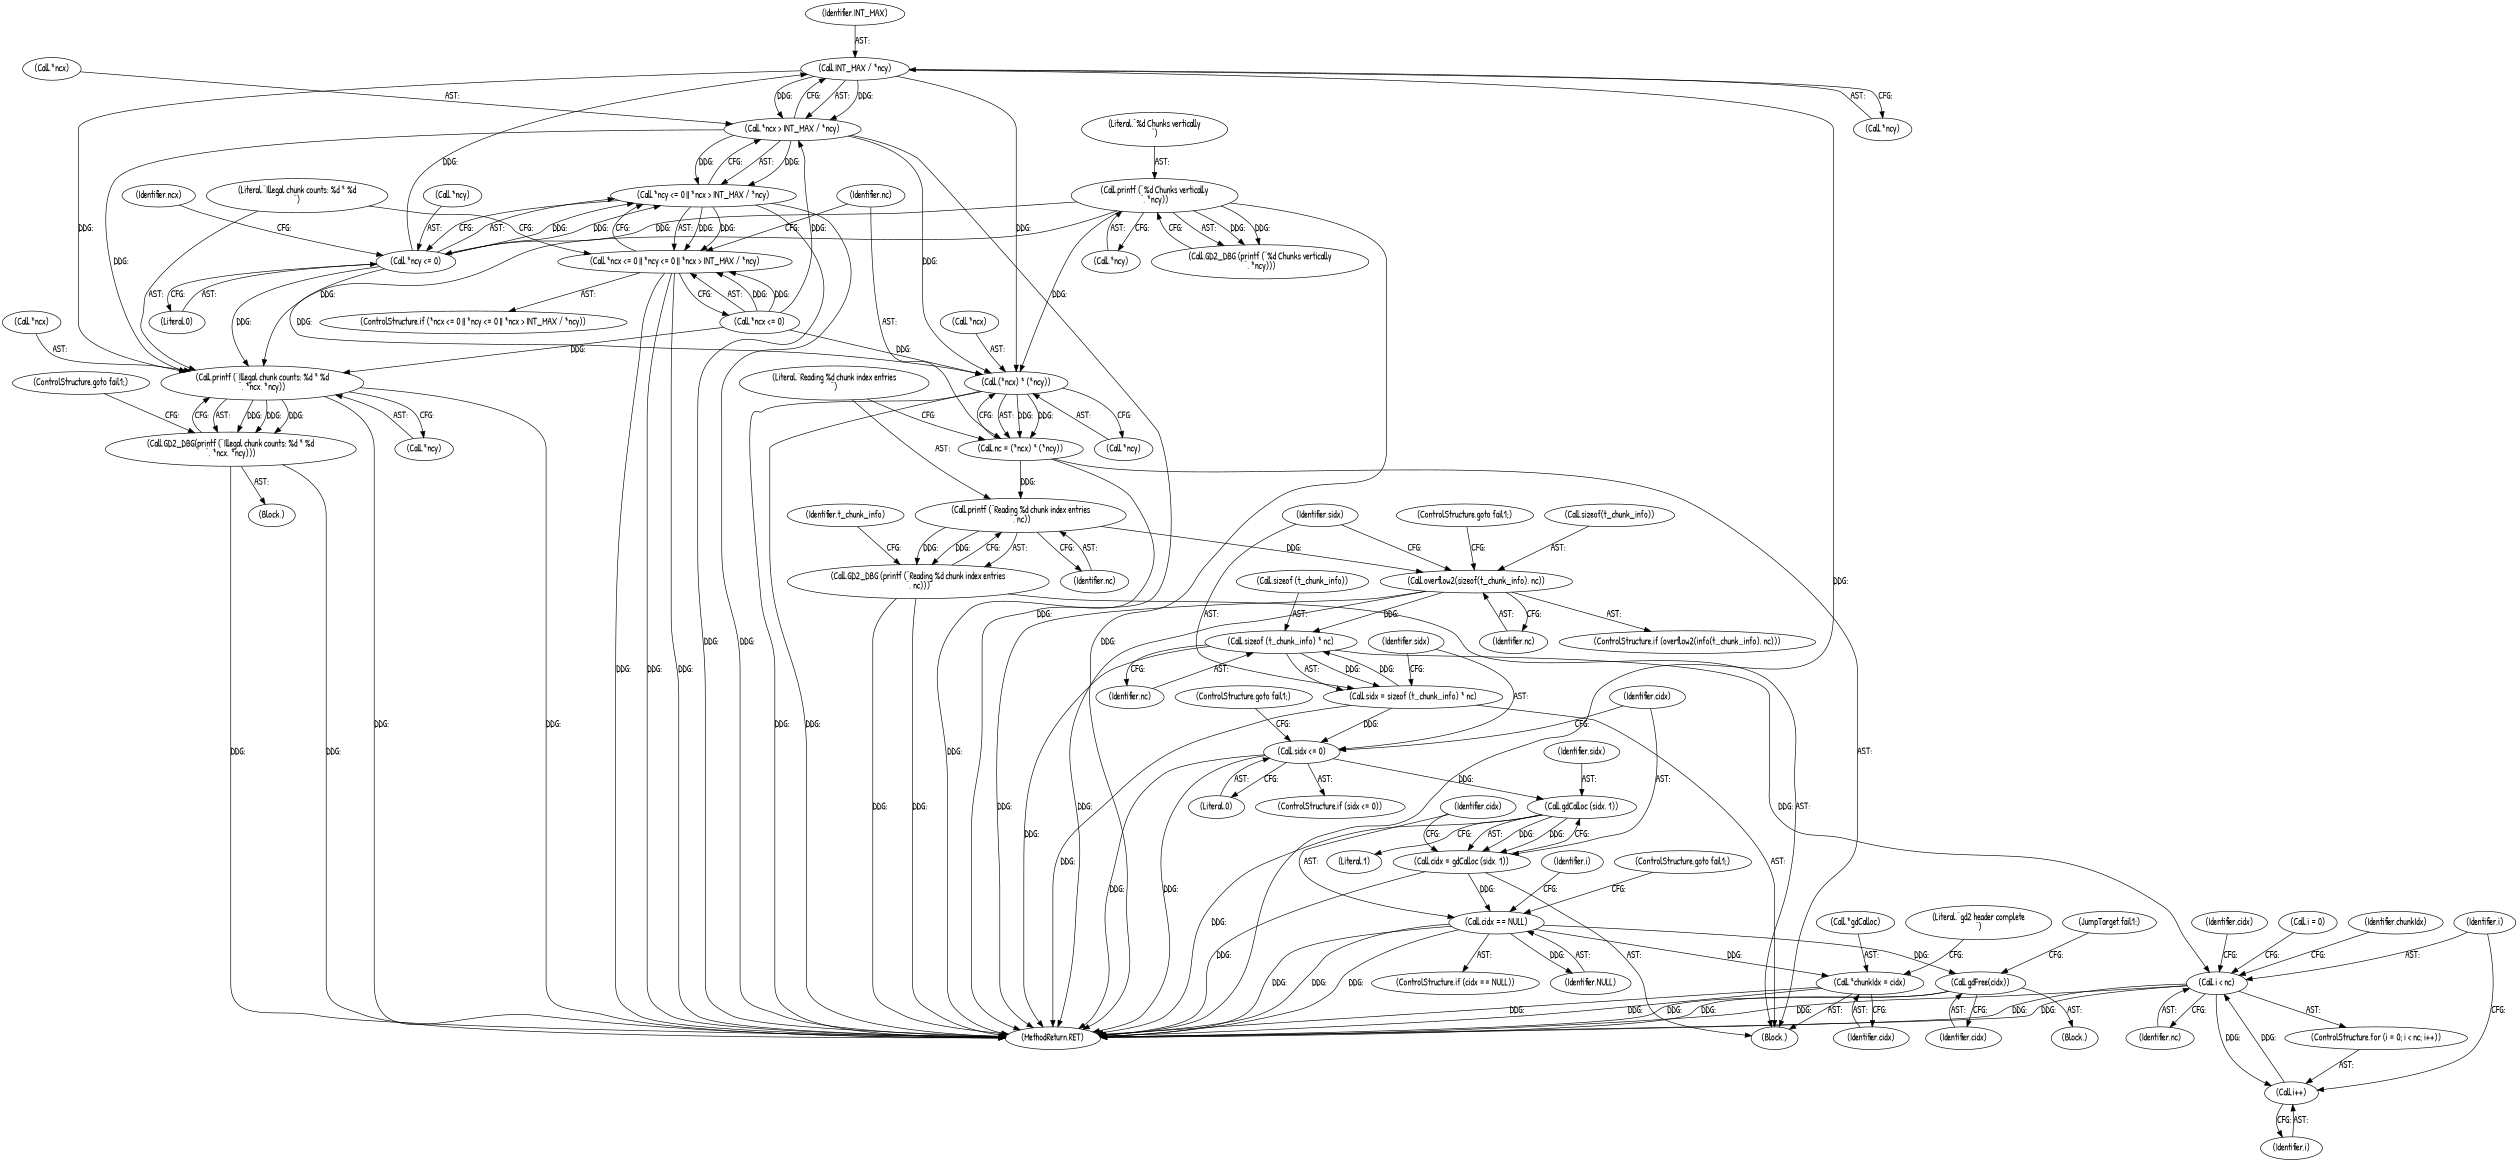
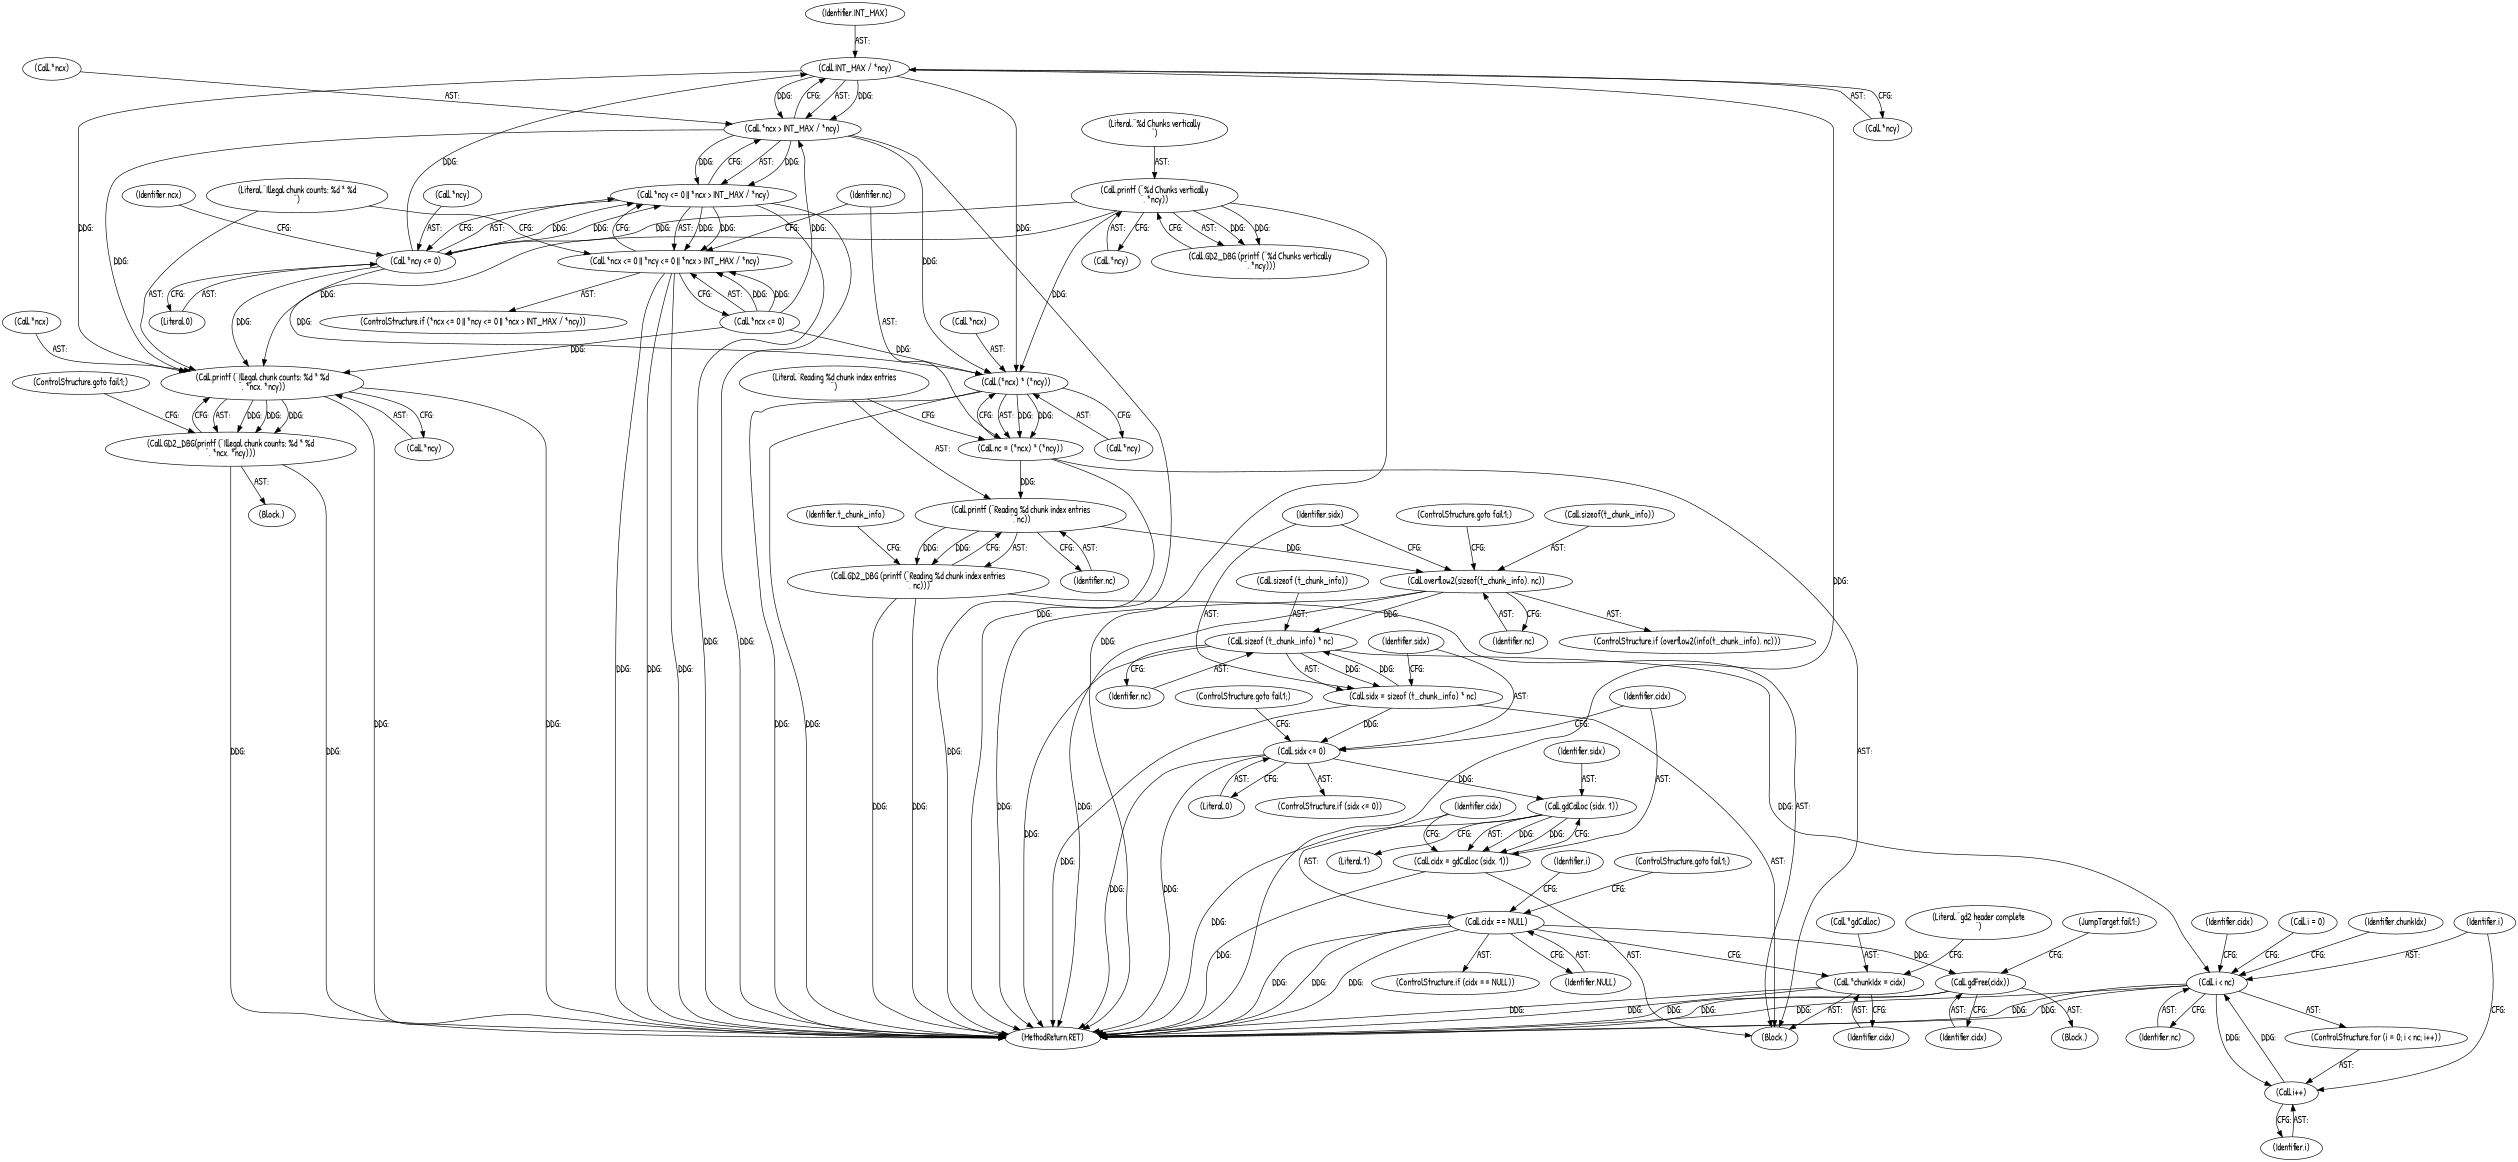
edge "(Call,cidx = gdCalloc (sidx, 1))" -> "(Call,cidx == NULL)": removed, label "DDG:"
edge "(Call,cidx == NULL)" -> "(Identifier,NULL)": label "DDG: " -> "CFG: "
edge "(Call,cidx == NULL)" -> "(Call,*chunkIdx = cidx)": label "DDG: " -> "CFG: "
